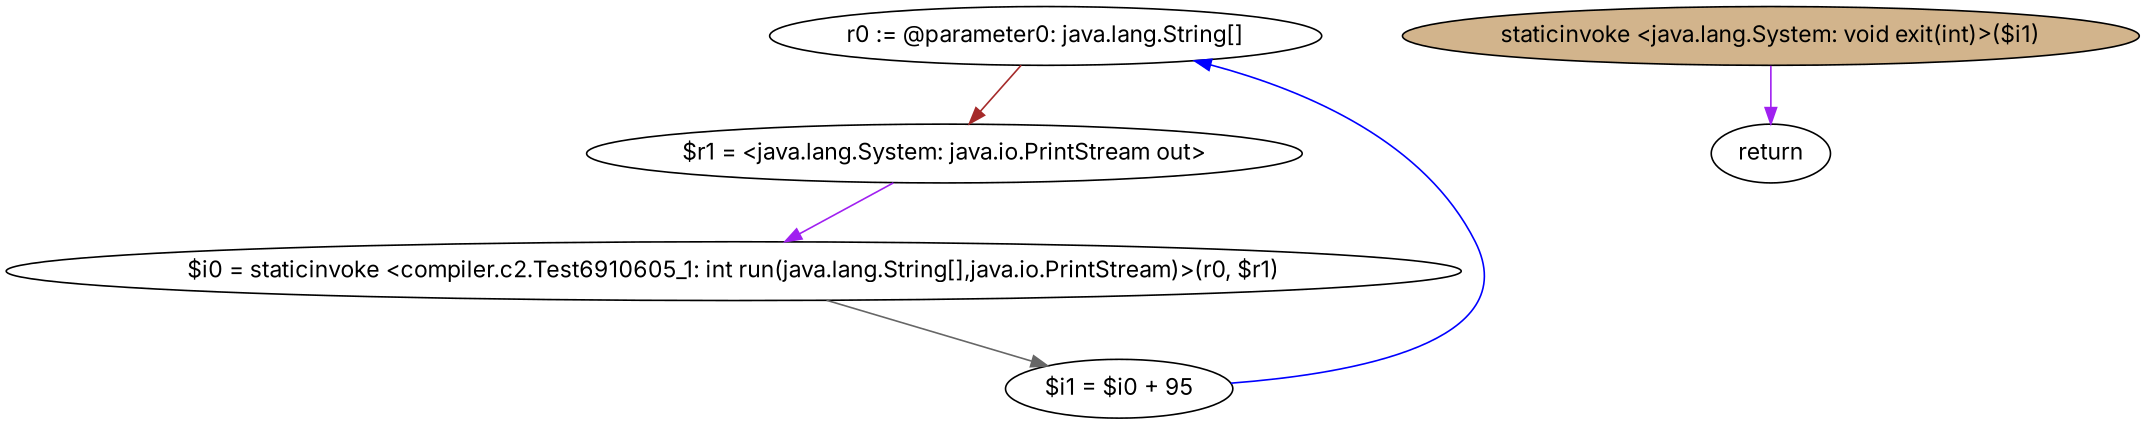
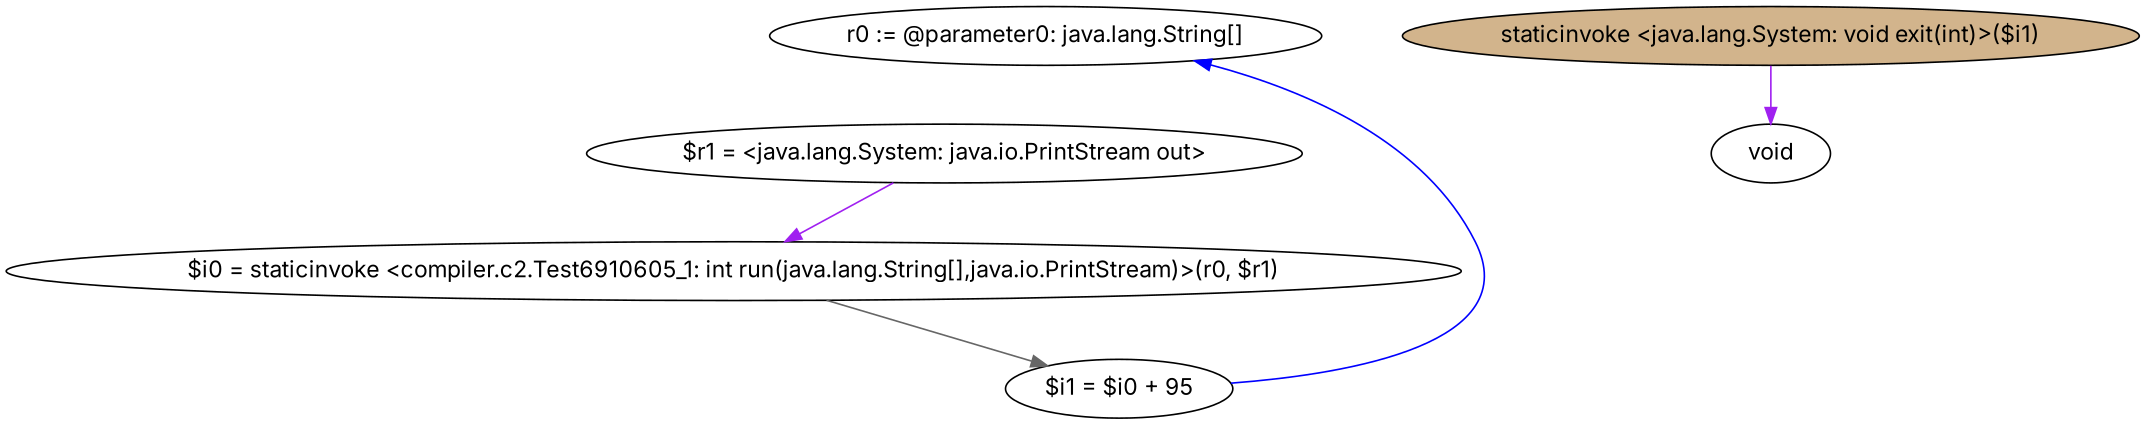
edge "r0 := @parameter0: java.lang.String[]" -> "$r1 = <java.lang.System: java.io.PrintStream out>": removed
node "return": label "return" -> "void"
